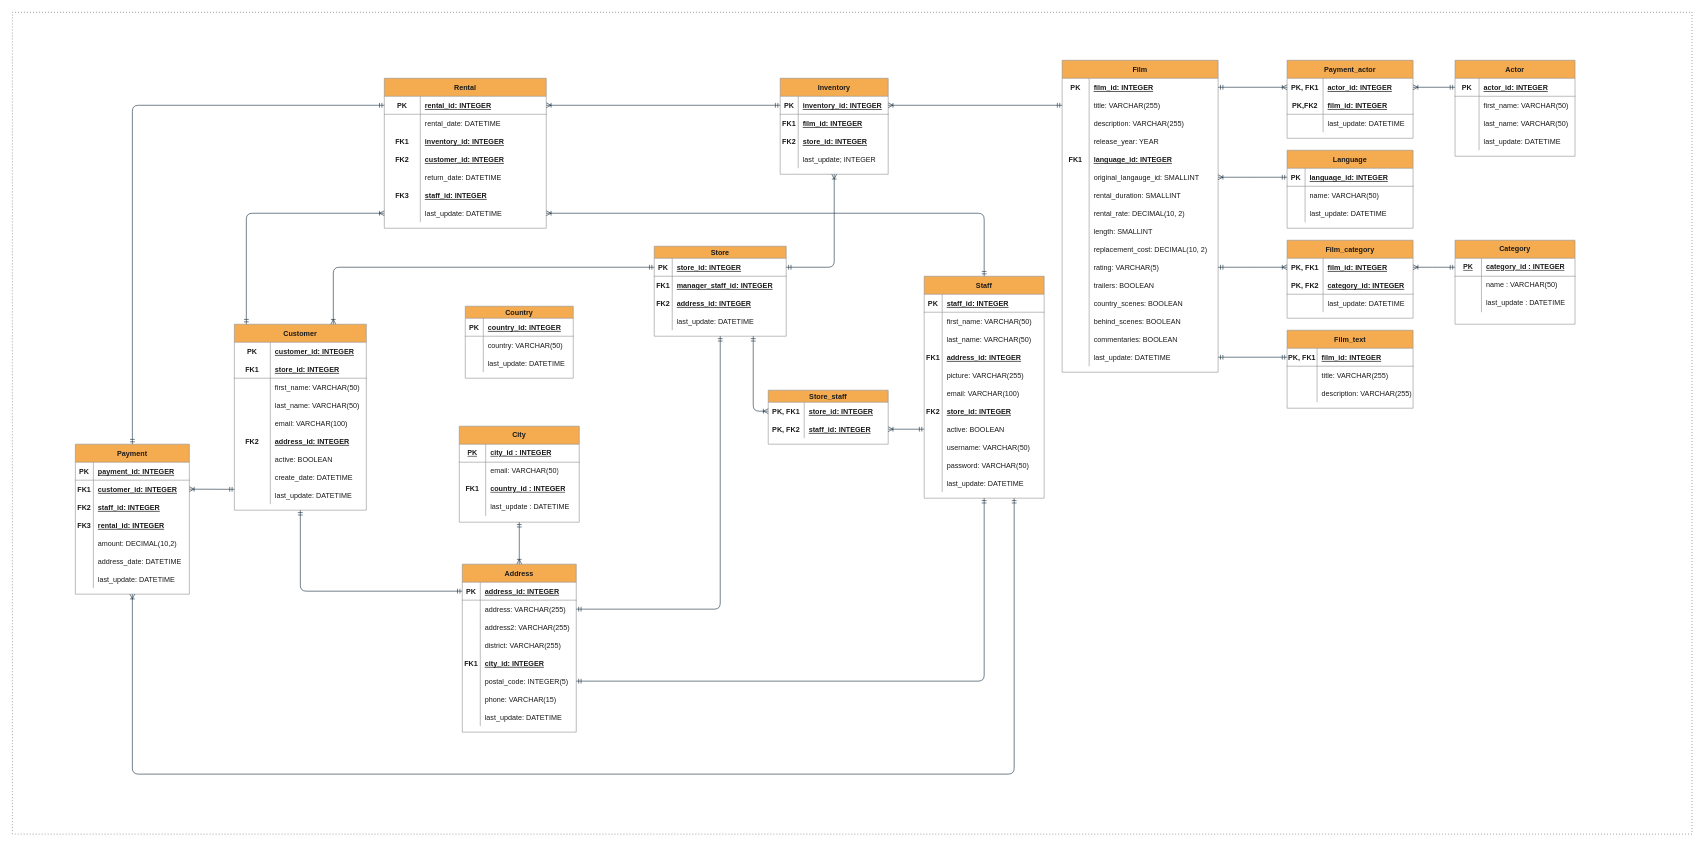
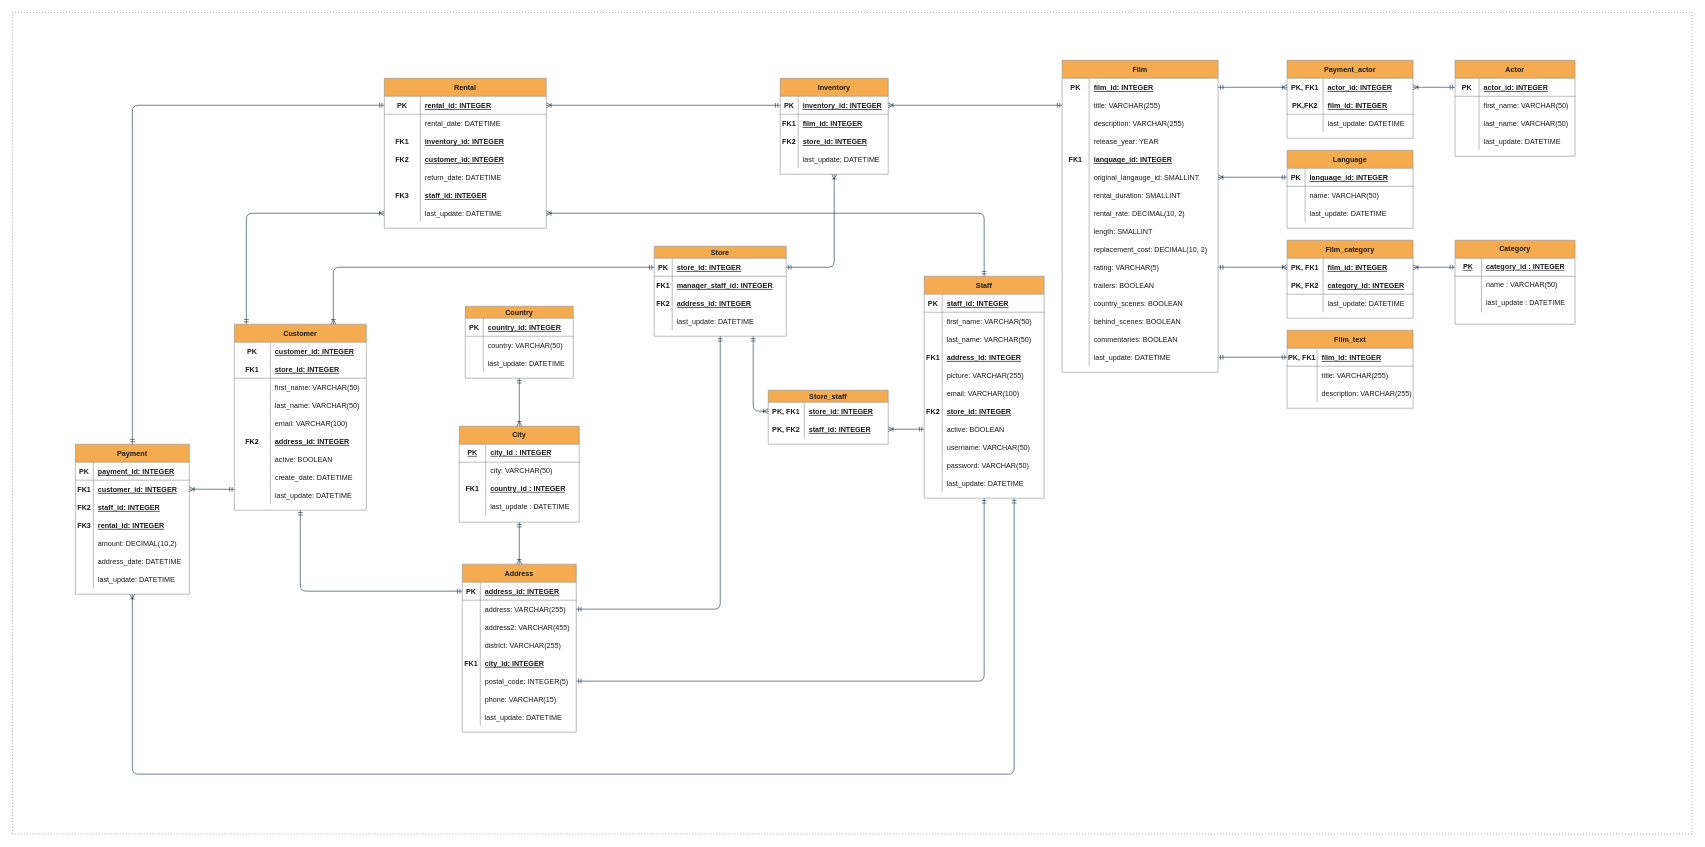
node "last_update; INTEGER": label "last_update; INTEGER" -> "last_update; DATETIME"
edge "Country" -- "City": added
node "email: VARCHAR(50)": label "email: VARCHAR(50)" -> "city: VARCHAR(50)"
node "address2: VARCHAR(255)": label "address2: VARCHAR(255)" -> "address2: VARCHAR(455)"
